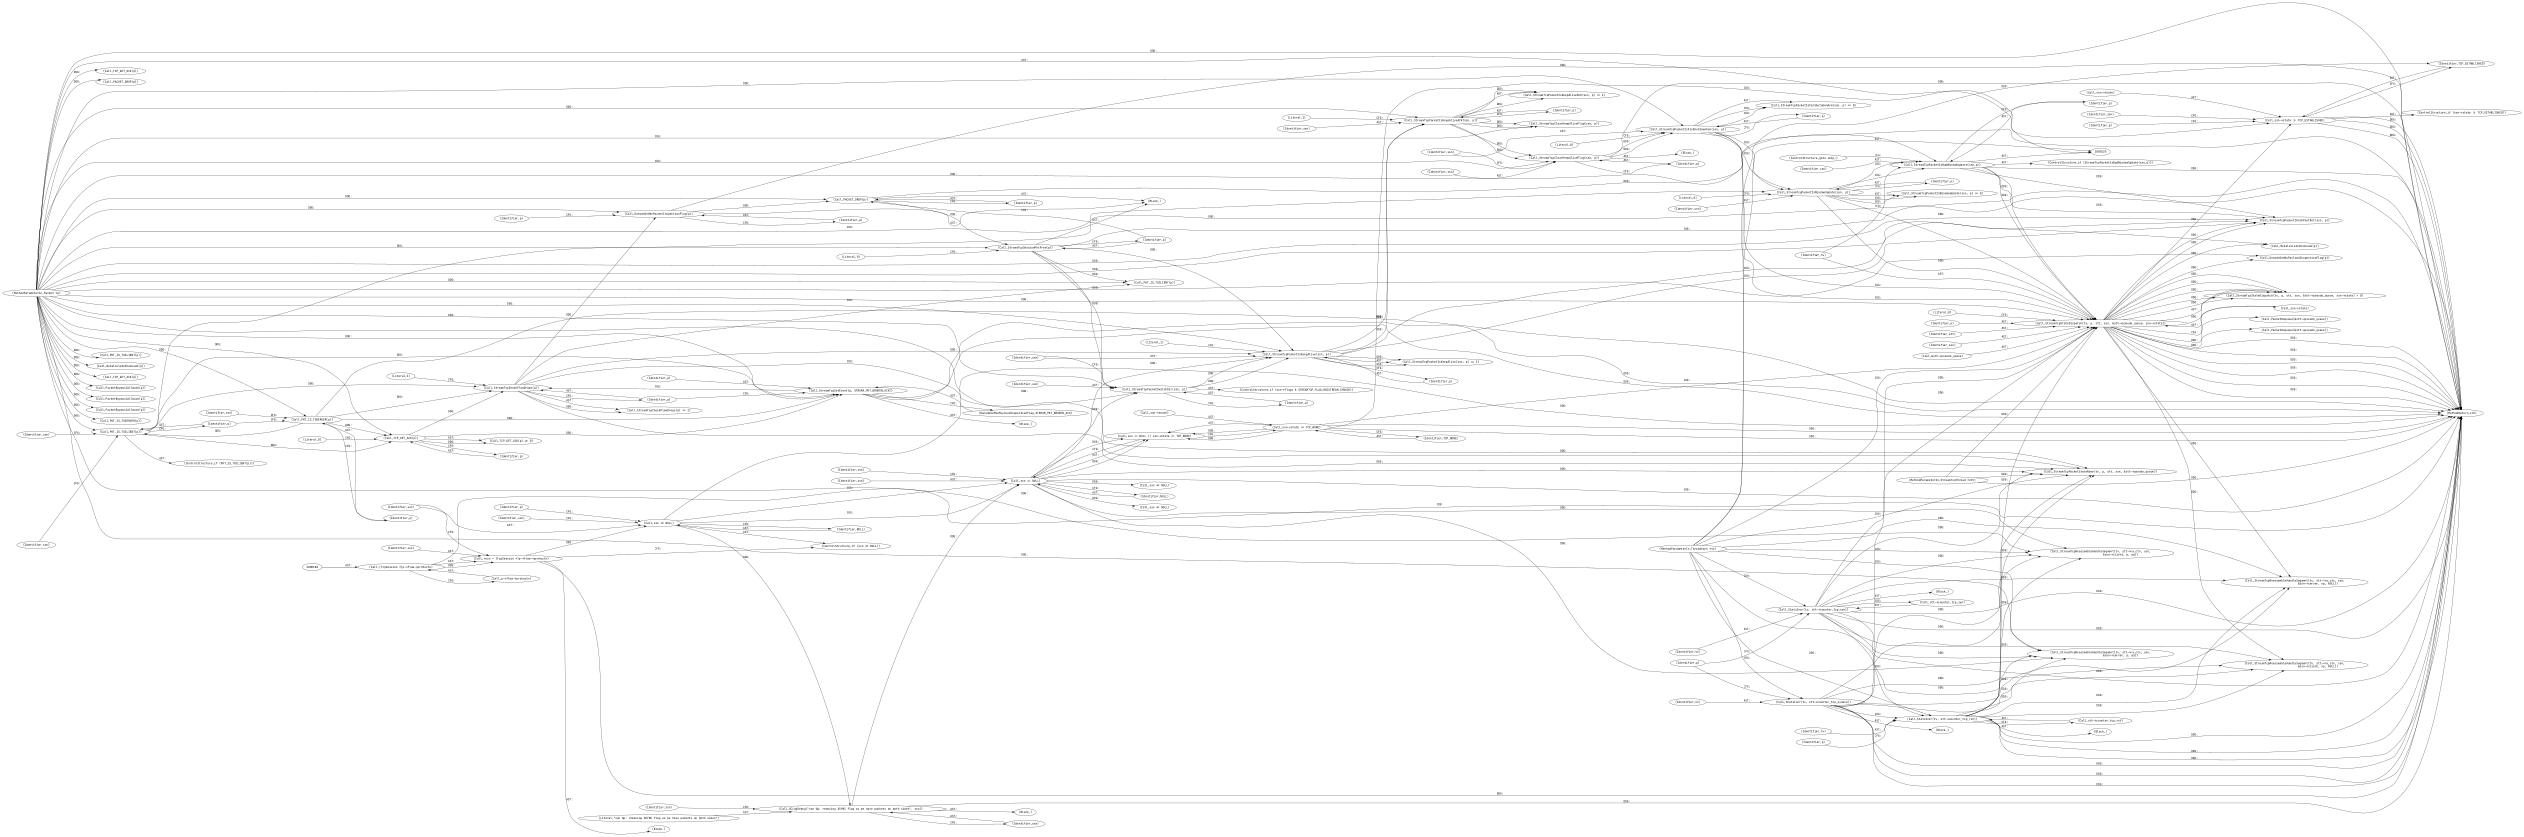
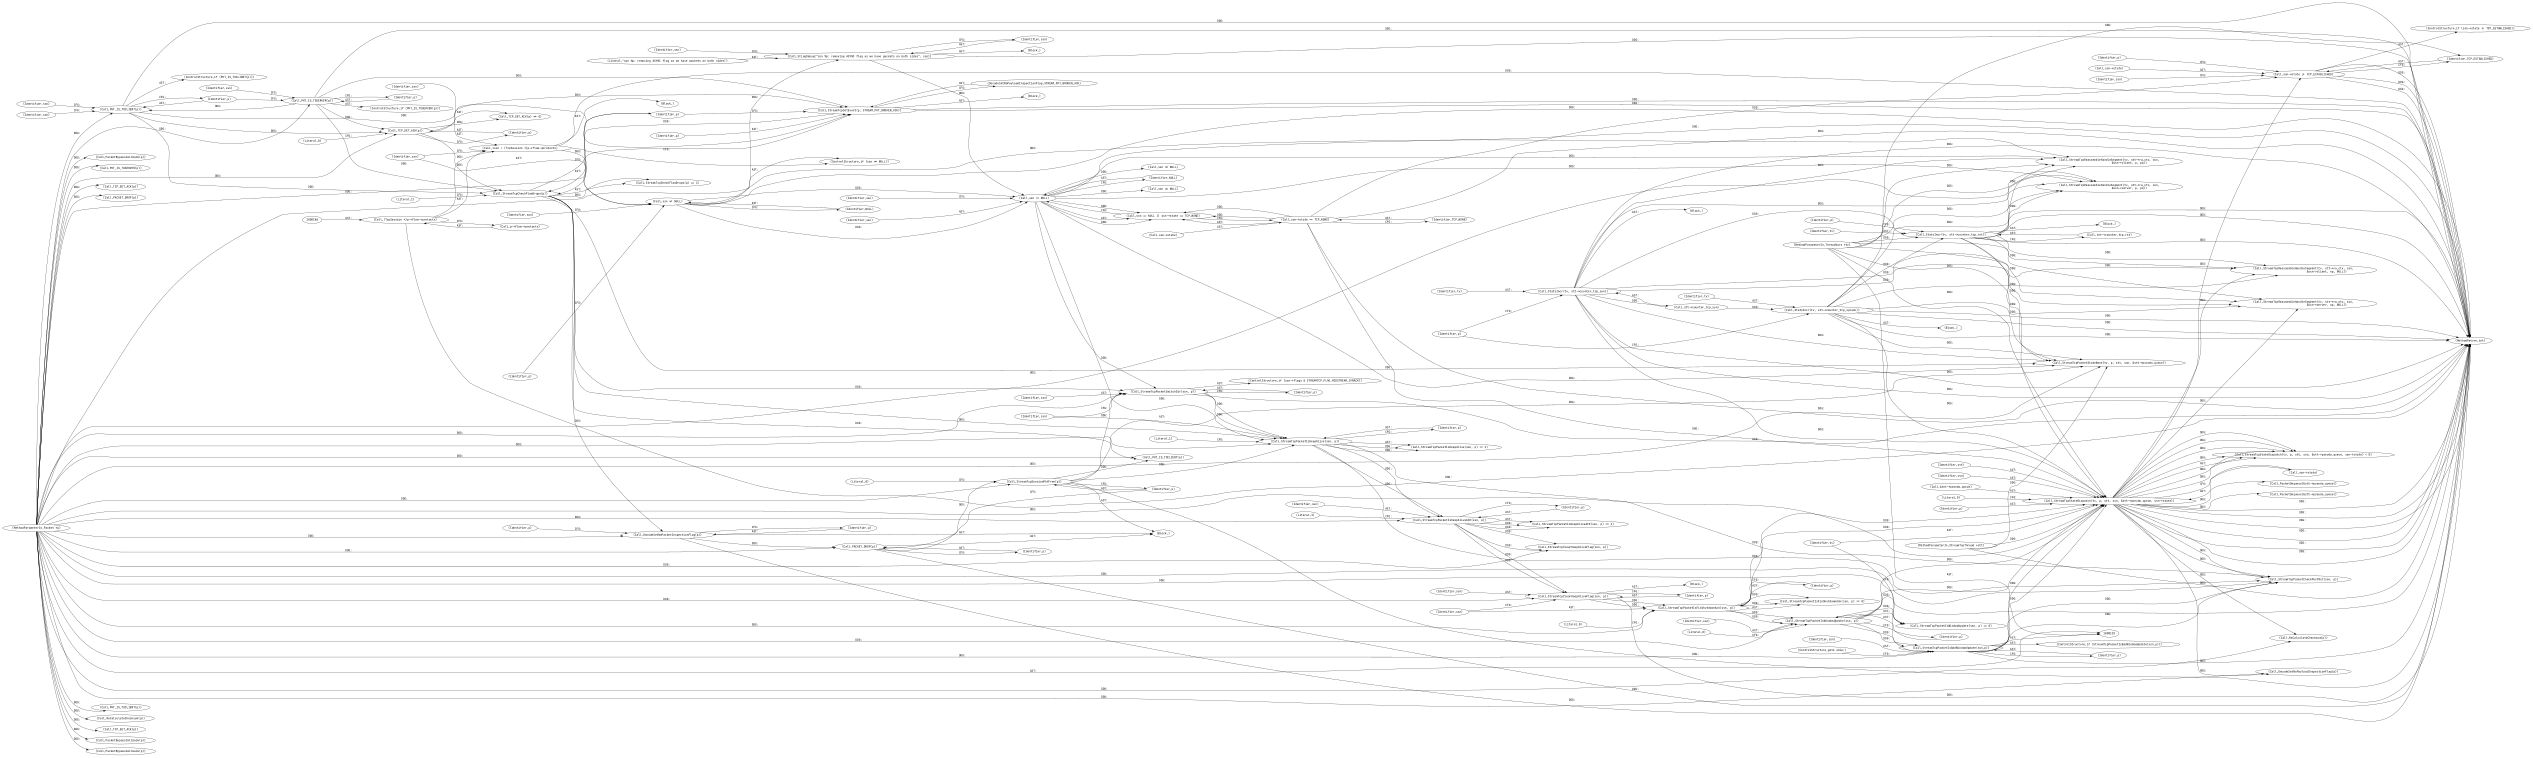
node "(ControlStructure,if (PKT_IS_TOSERVER(p)))": added
edge "(Call,StreamTcpPacketSwitchDir(ssn, p))" -> "(MethodReturn,int)": added, label "DDG:"
edge "(MethodParameterIn,ThreadVars *tv)" -> "(Call,StatsIncr(tv, stt->counter_tcp_syn))": removed, label "DDG:"
edge "(MethodParameterIn,ThreadVars *tv)" -> "(Call,StatsIncr(tv, stt->counter_tcp_synack))": now "(Call,stt->counter_tcp_syn)" -> "(Call,StatsIncr(tv, stt->counter_tcp_synack))"
